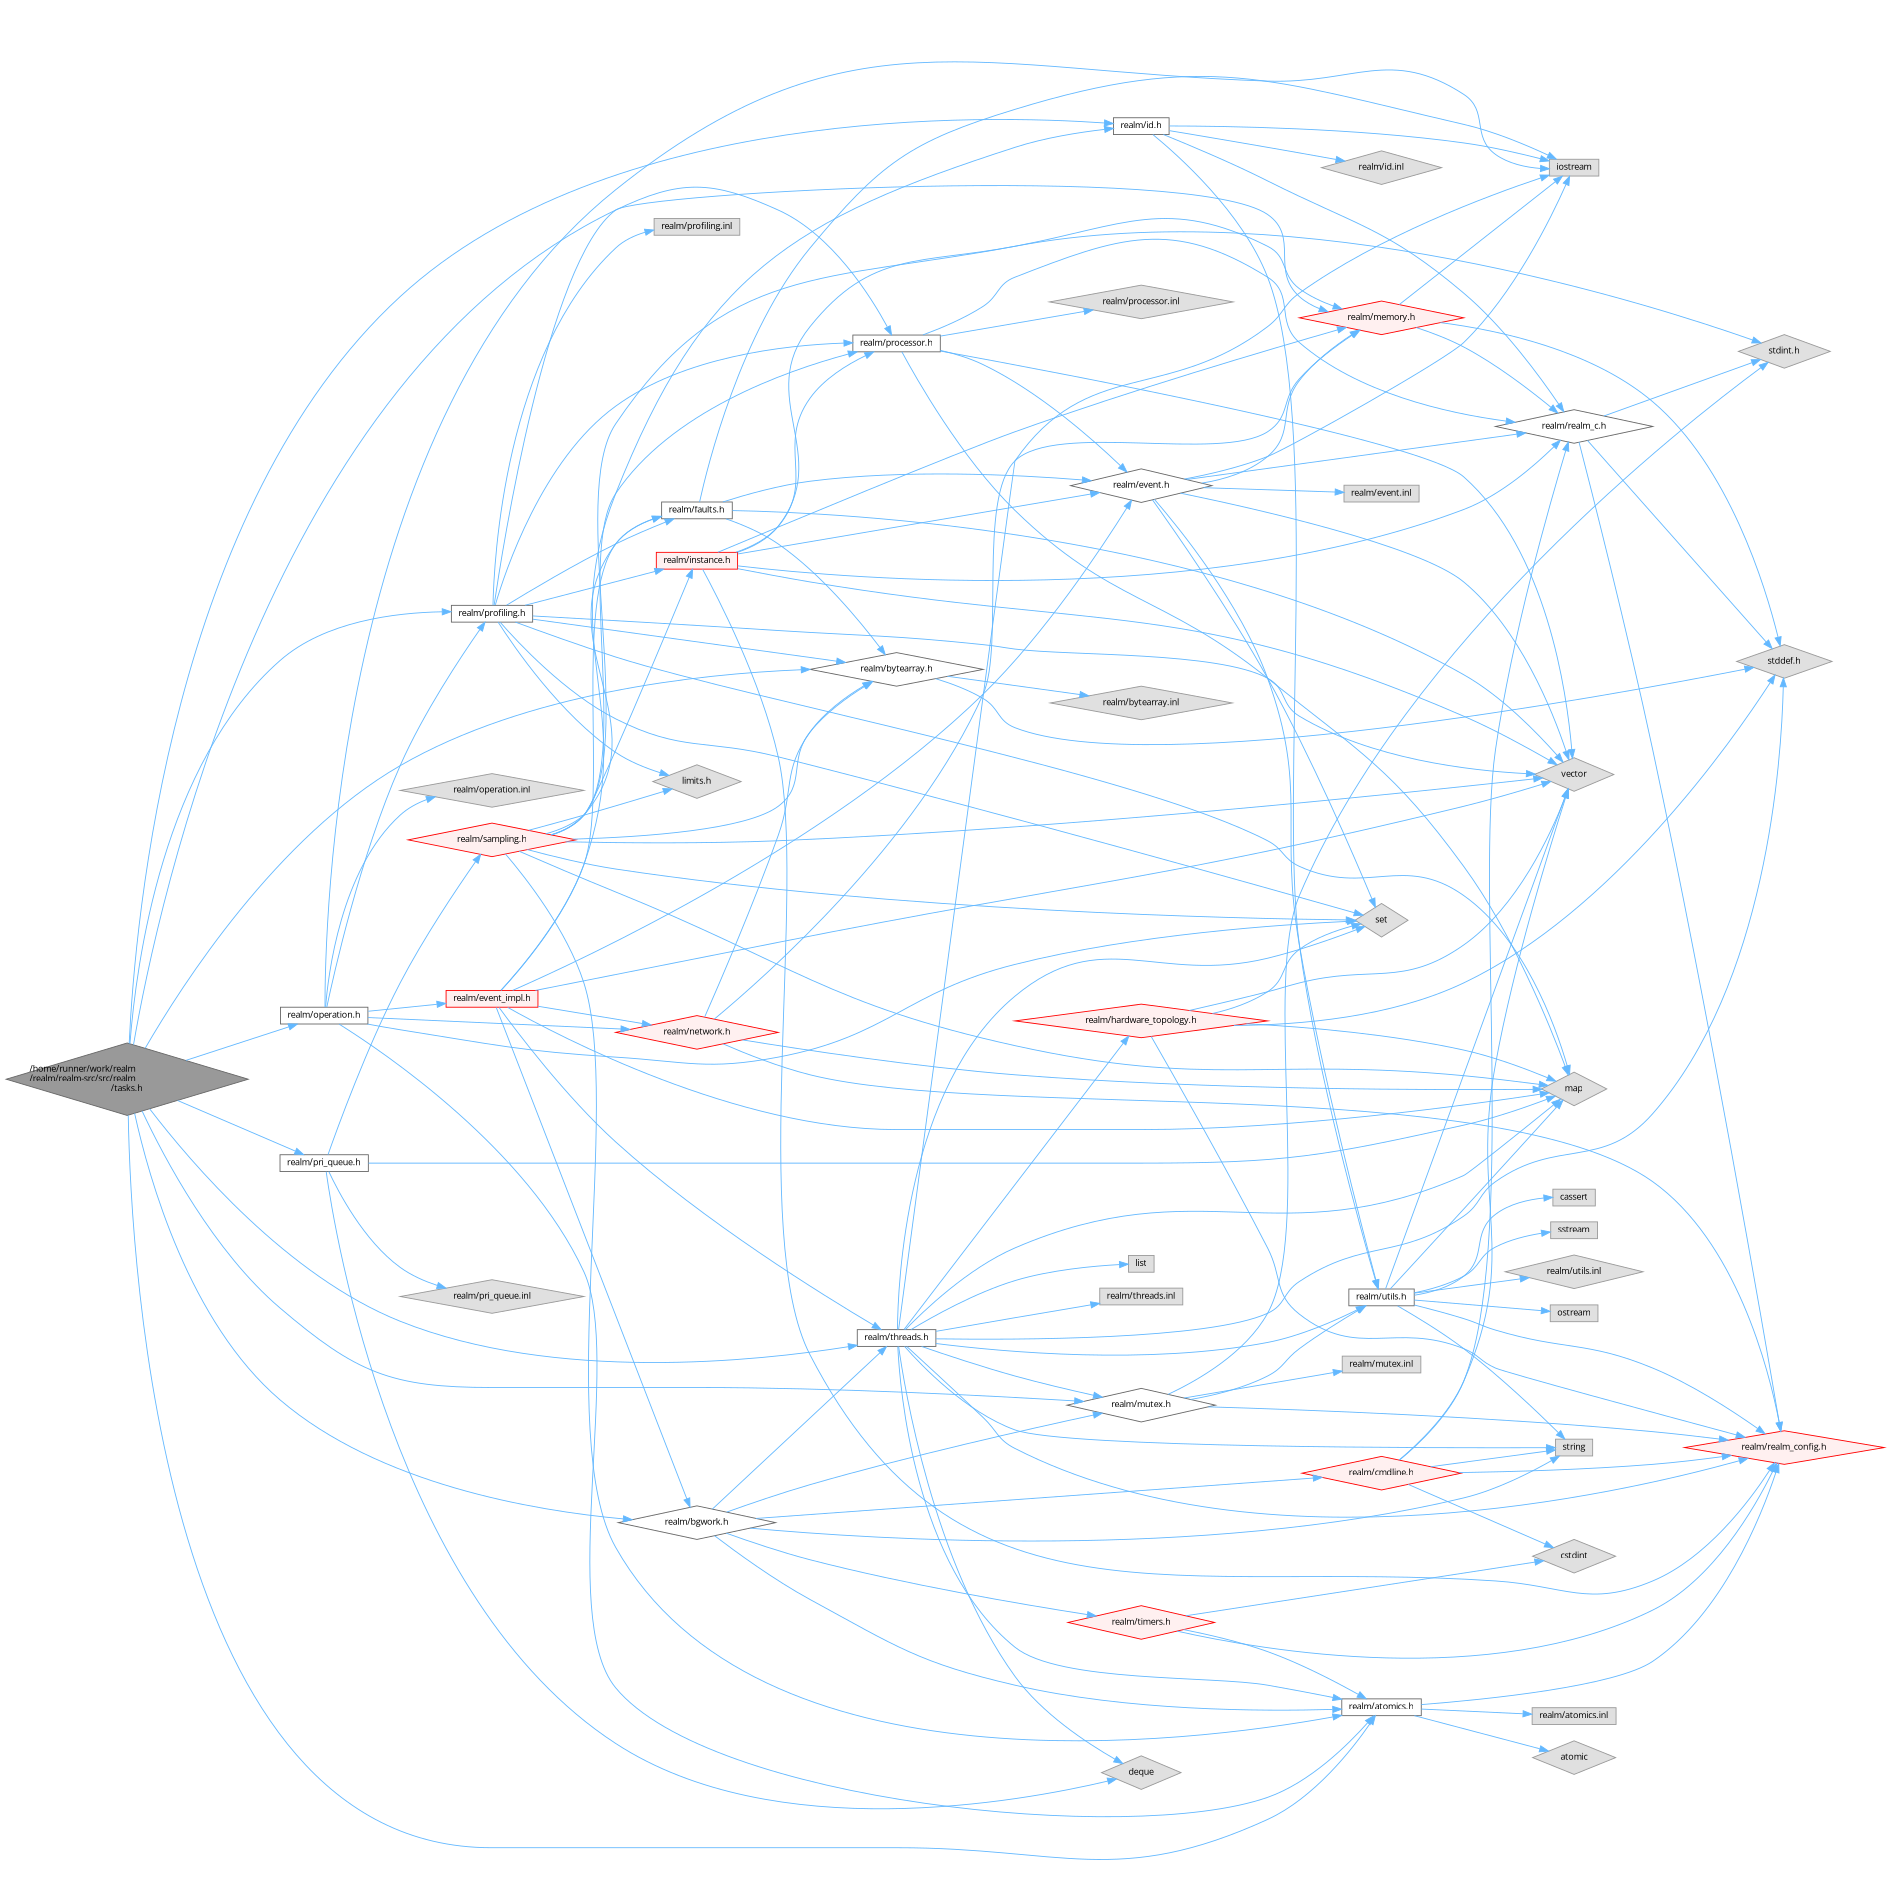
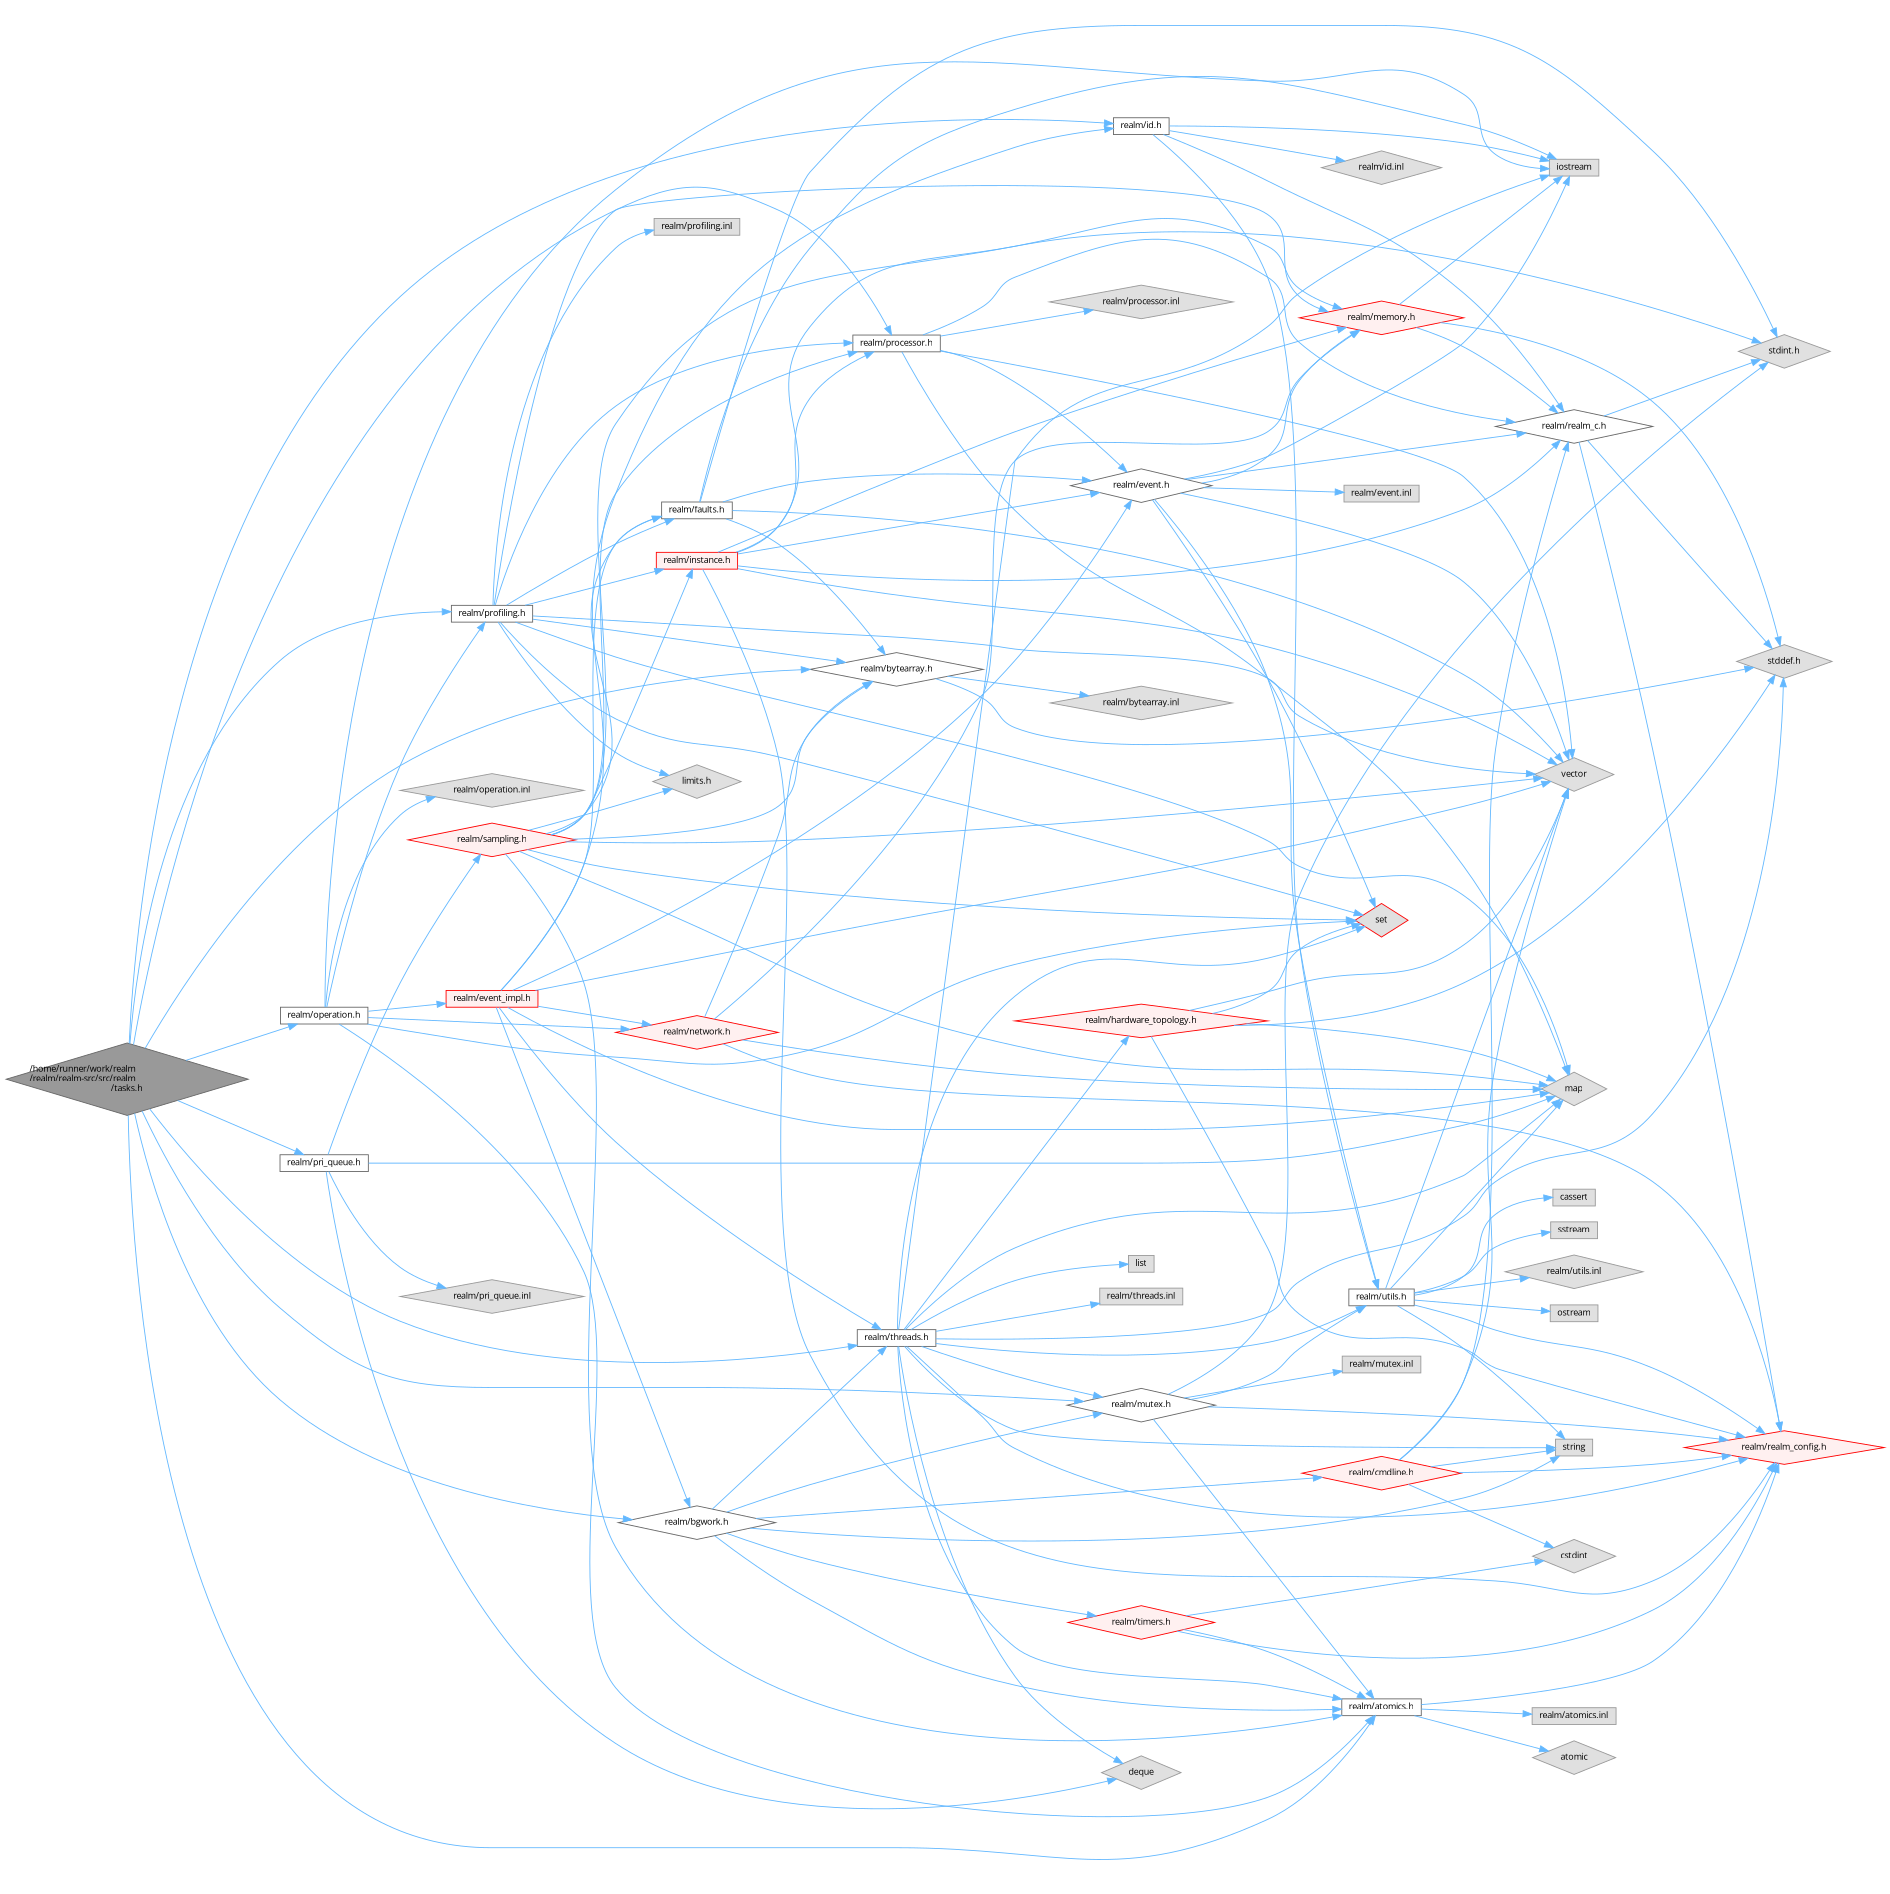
edge "realm/faults.h" -> "stdint.h": added
node "set": color grey60 -> red
edge "realm/mutex.h" -> "realm/atomics.h": added
